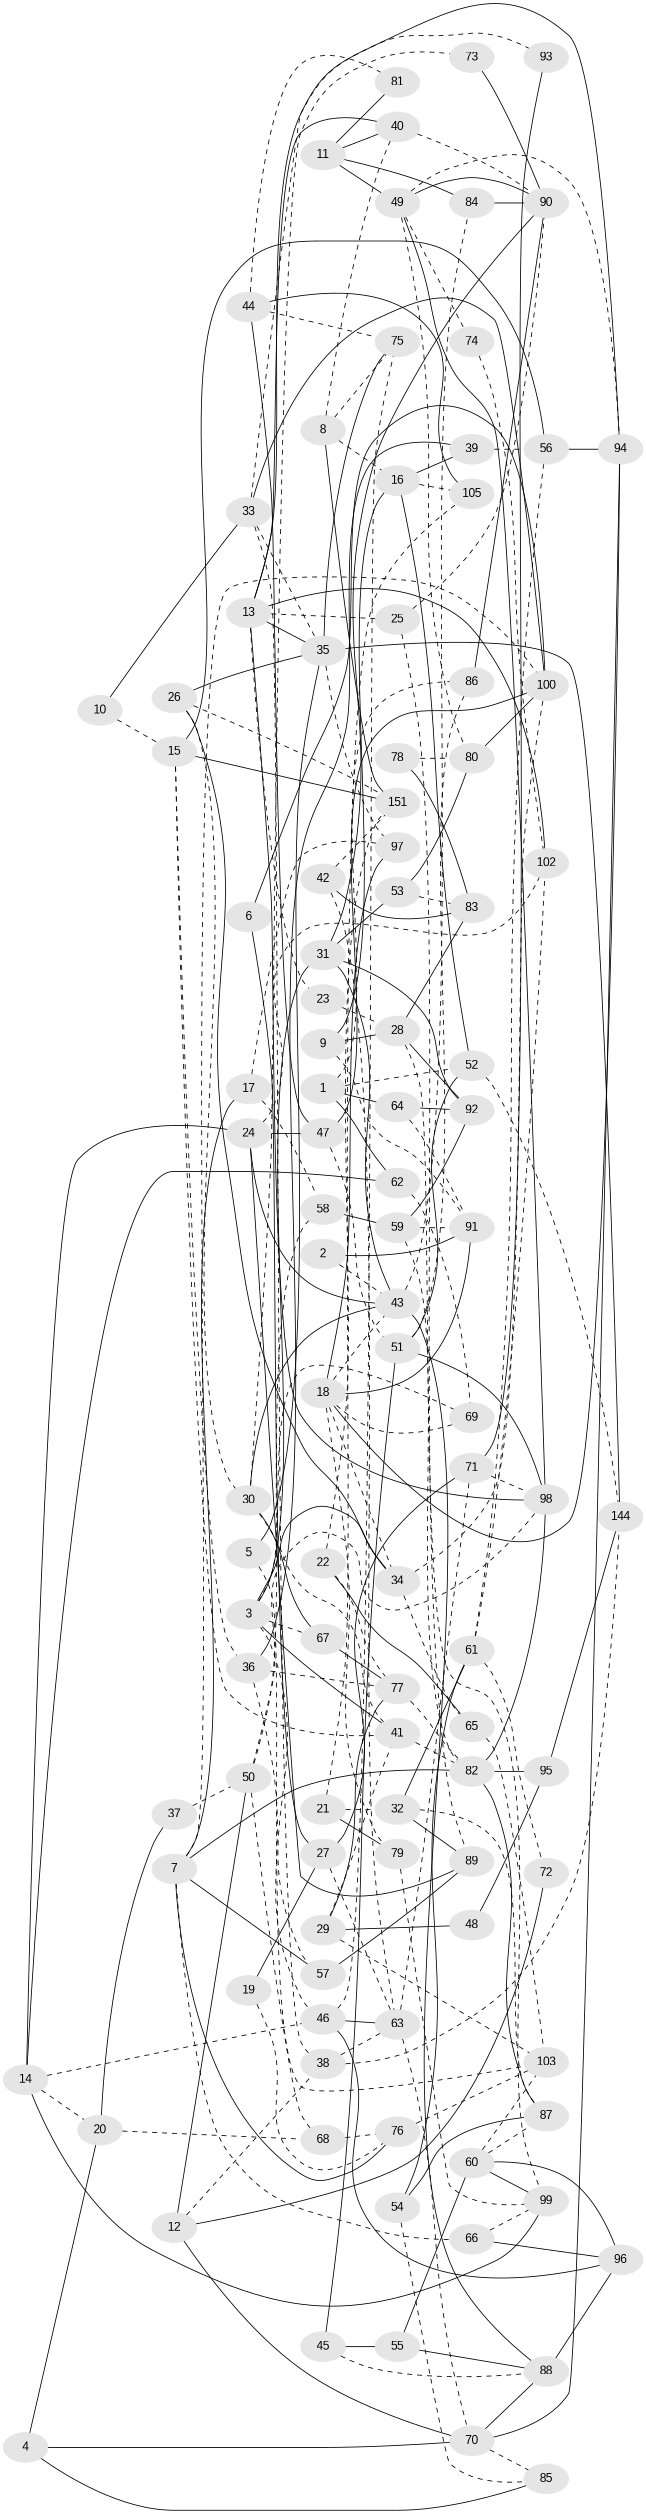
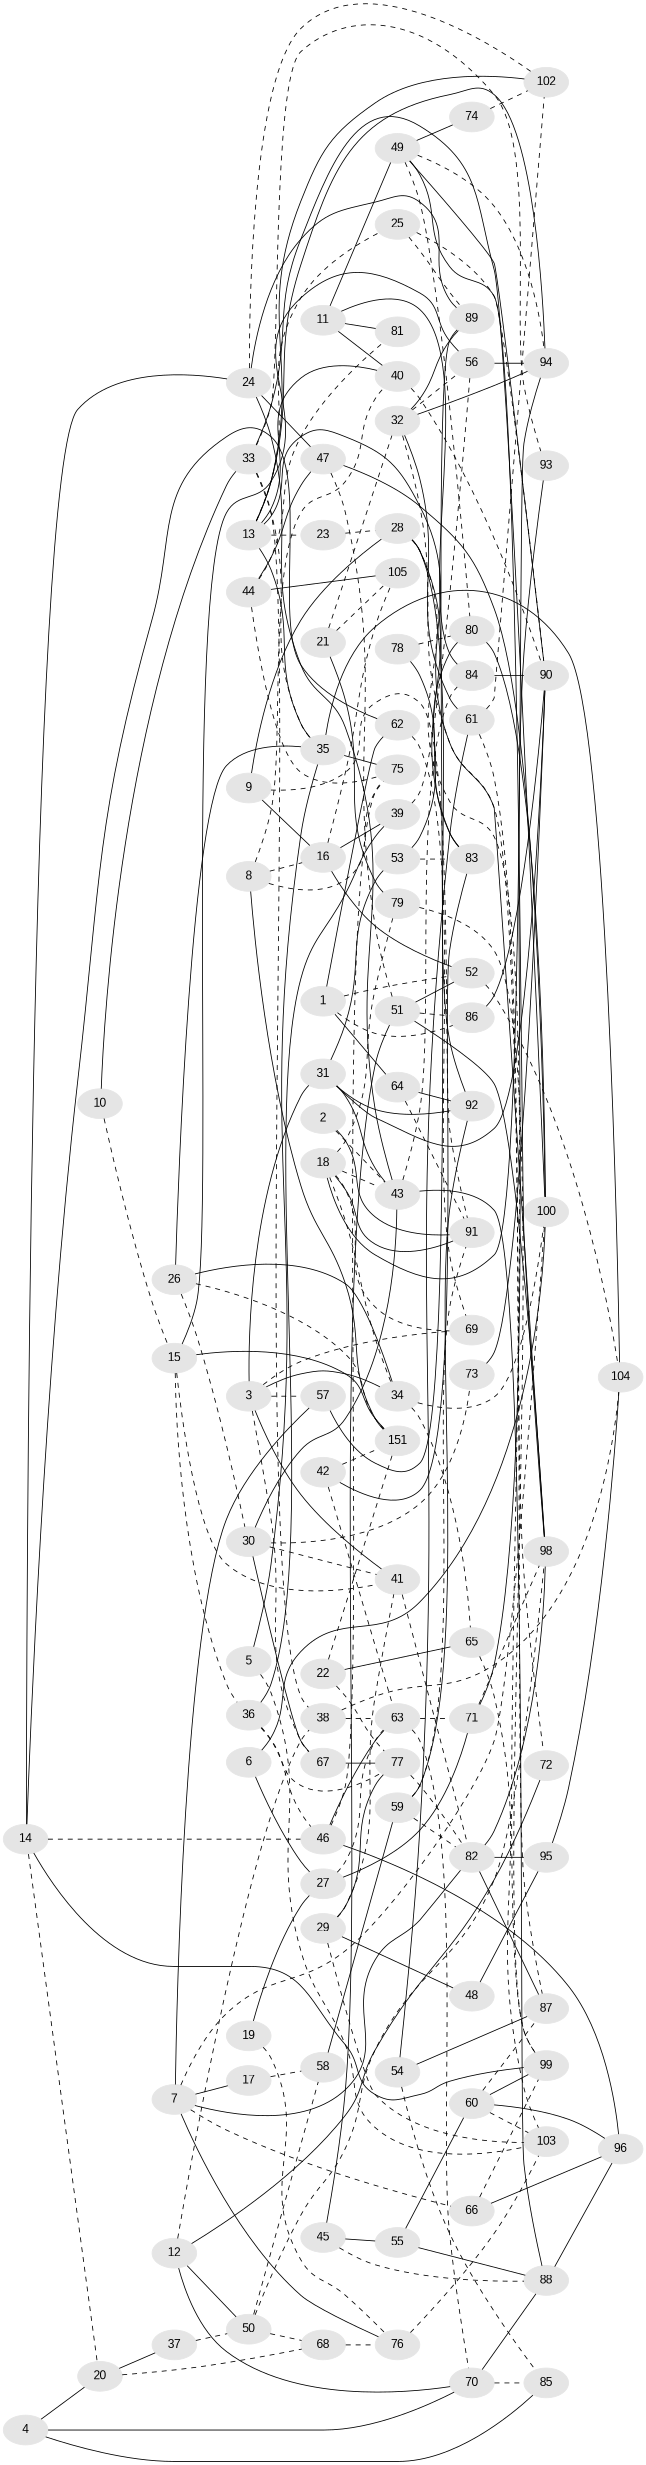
edge "49" -- "74": style dashed -> solid
node "97": removed
edge "56" -- "61": now "56" -- "32"
edge "94" -- "70": now "94" -- "32"
node "144": label "144" -> "104"
